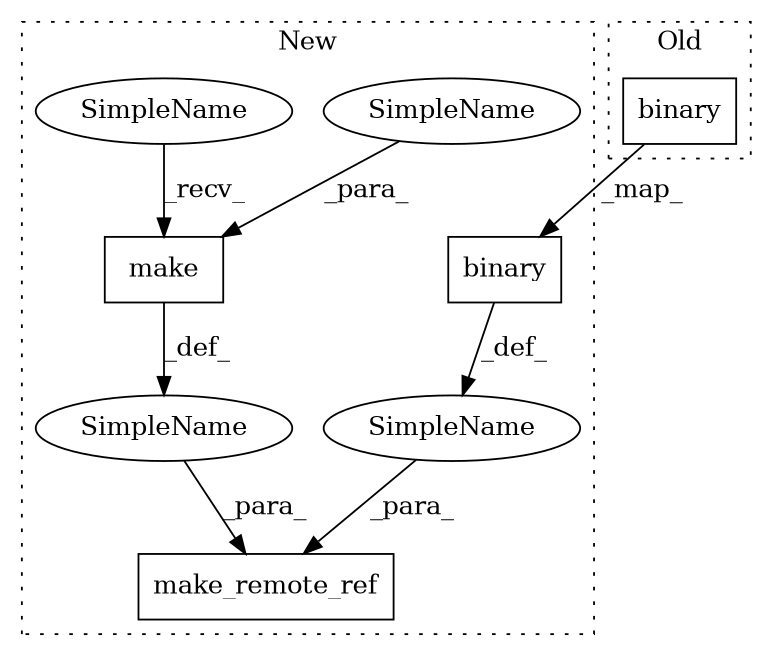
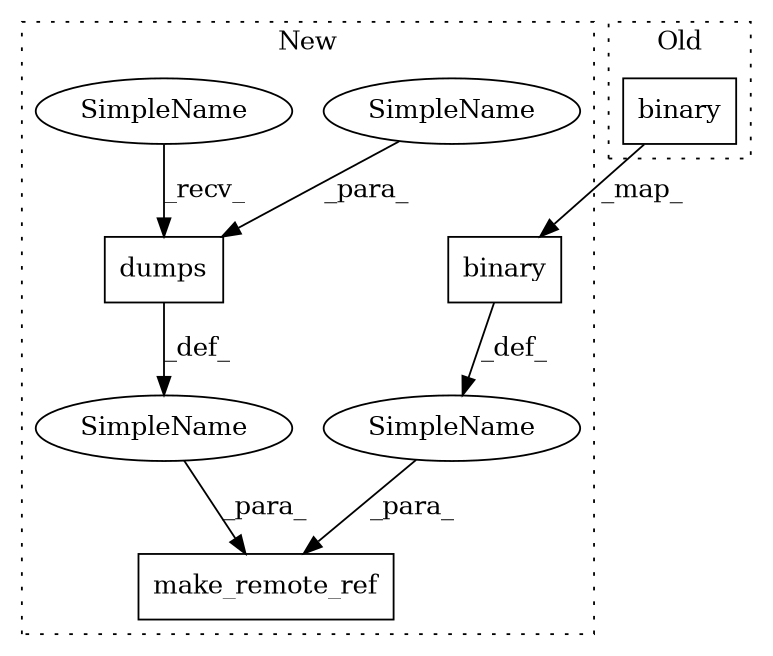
node "make": label "make" -> "dumps"
